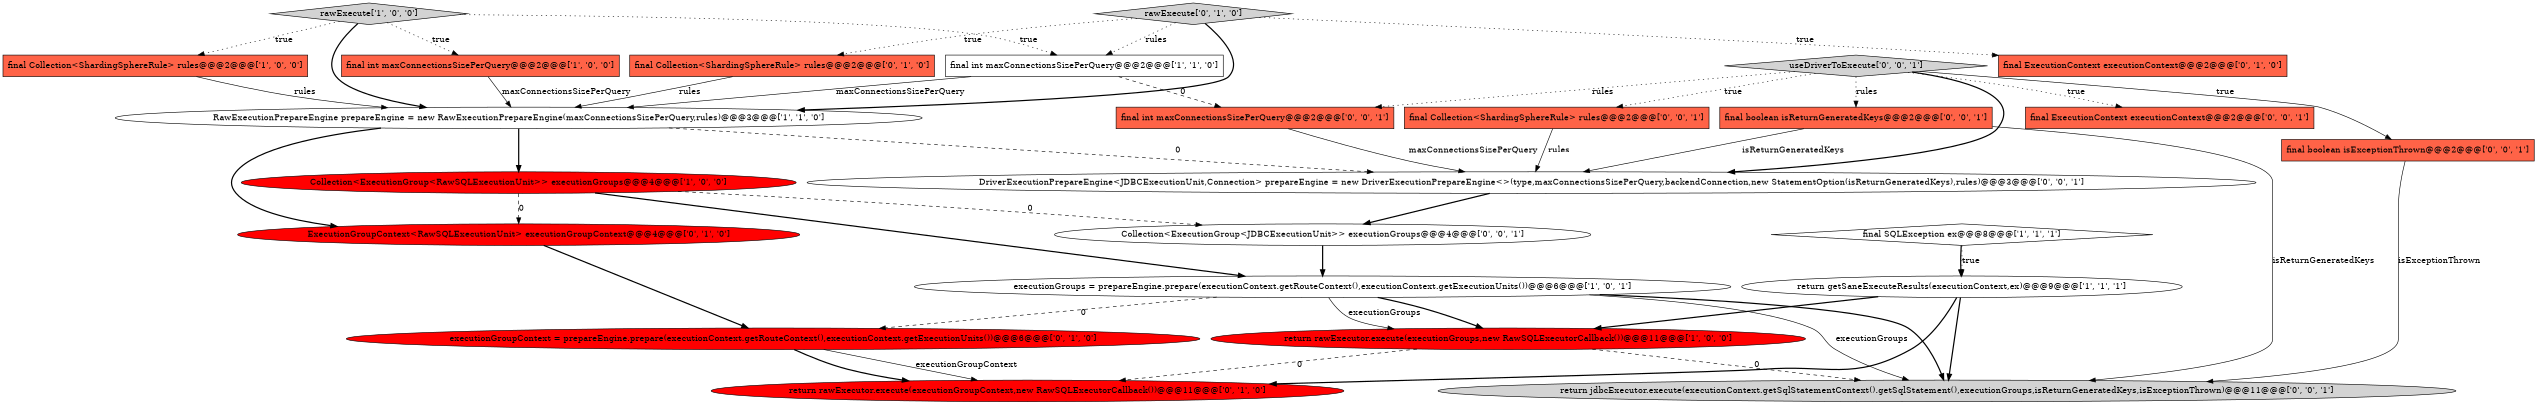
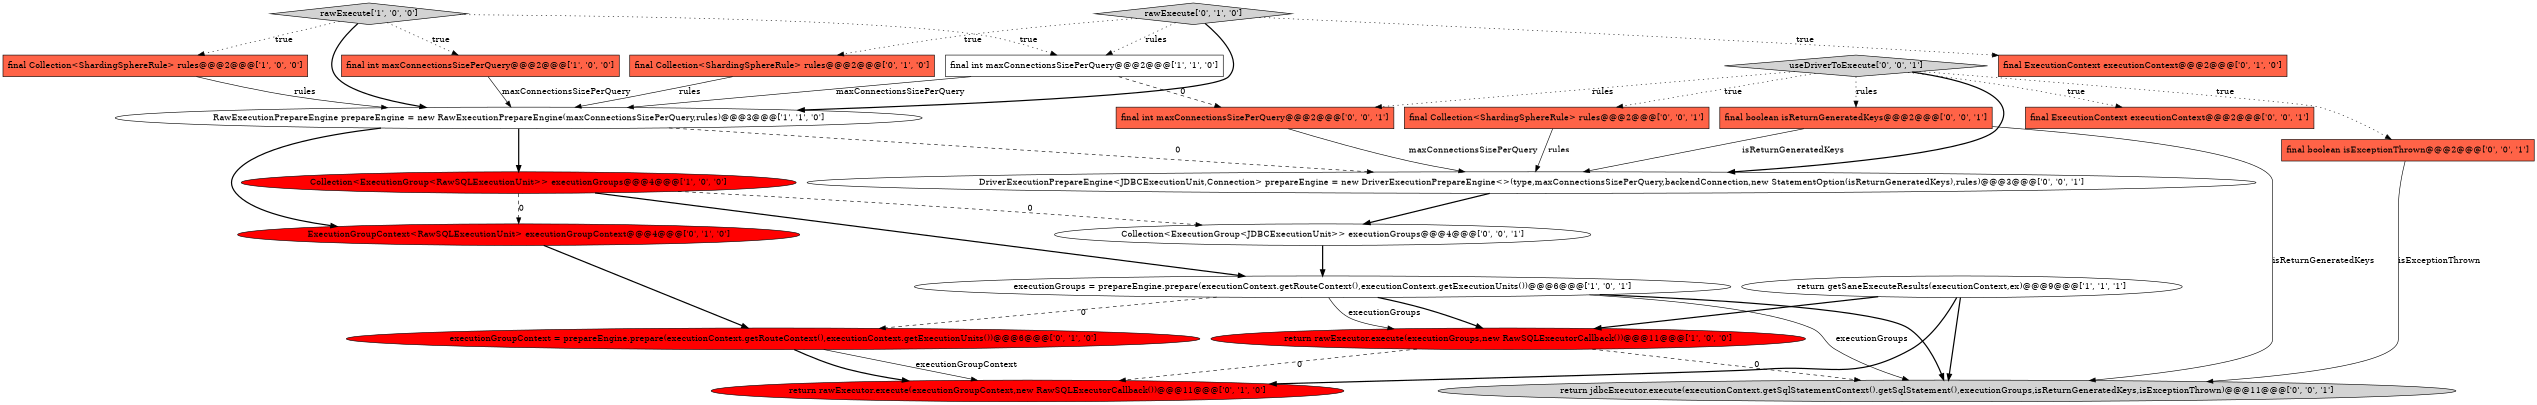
edge "useDriverToExecute['0', '0', '1']" -> "final boolean isExceptionThrown@@@2@@@['0', '0', '1']": style solid -> dotted
node "final SQLException ex@@@8@@@['1', '1', '1']": removed
